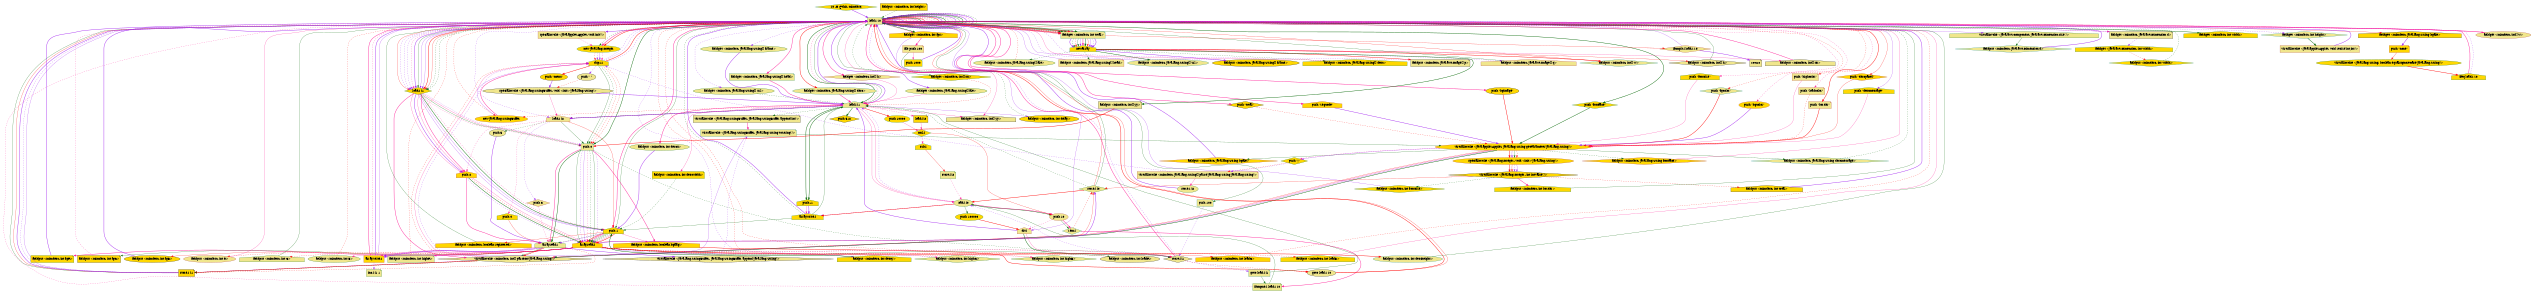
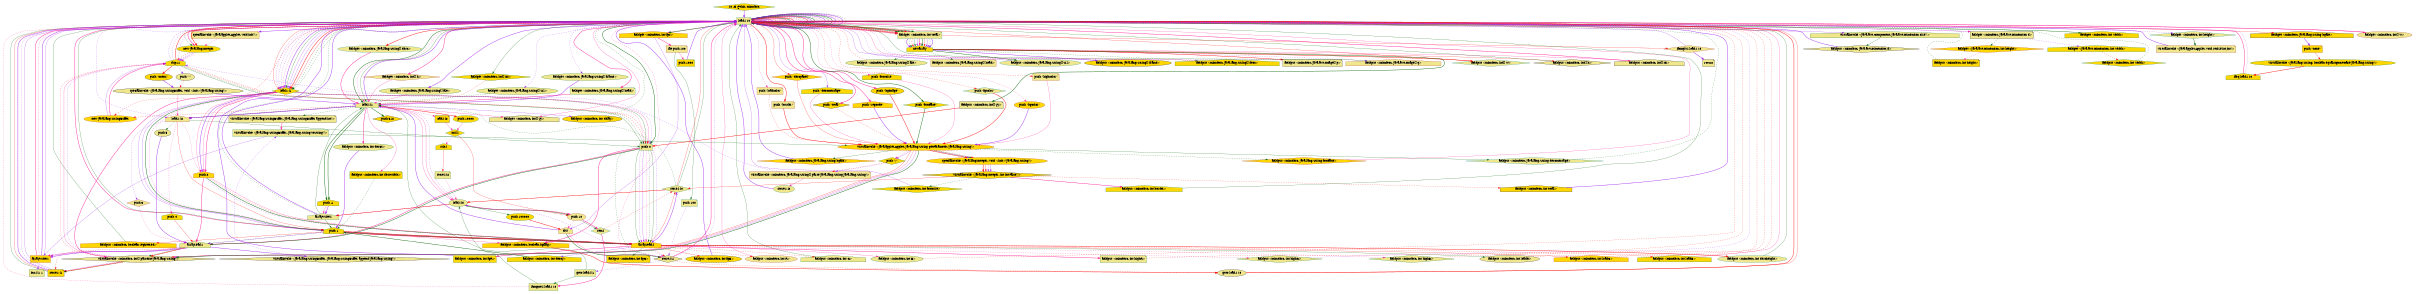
node "fieldget <java.awt.Dimension: int height>": added
node "fieldput <mimdesc: java.awt.Dimension d>": color teal -> black
node "arraywrite.i": fillcolor gold -> khaki
